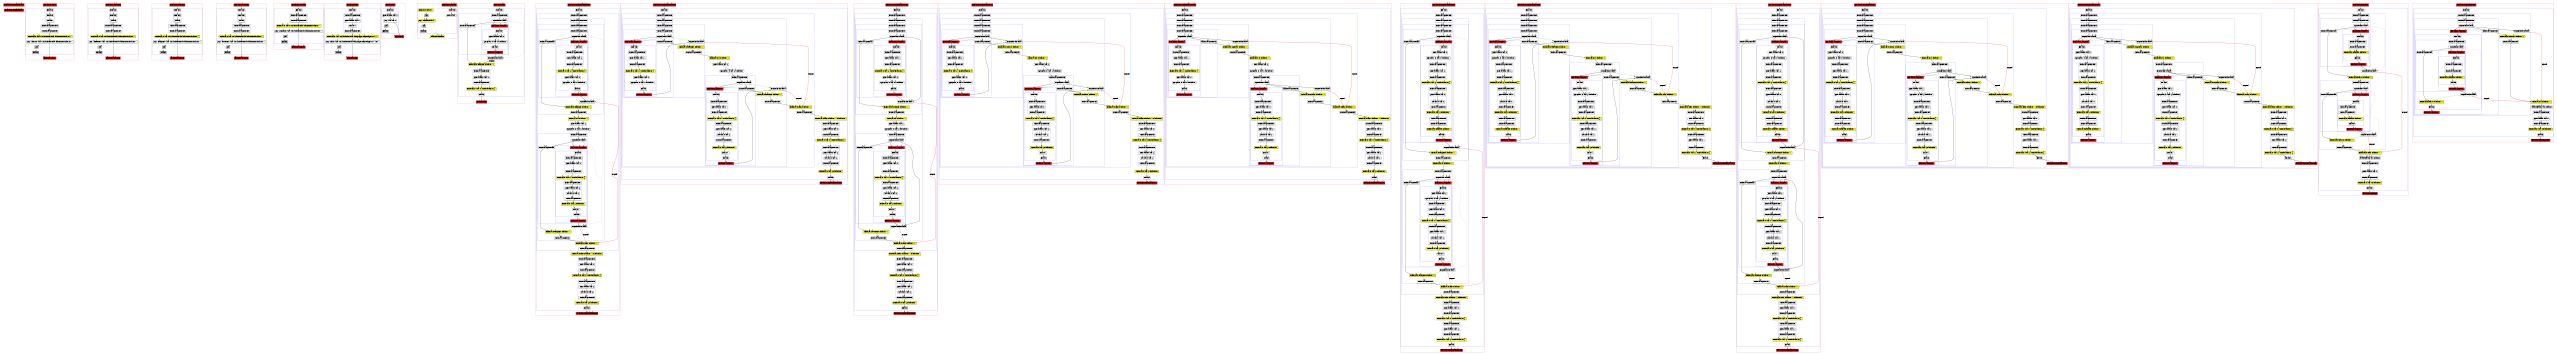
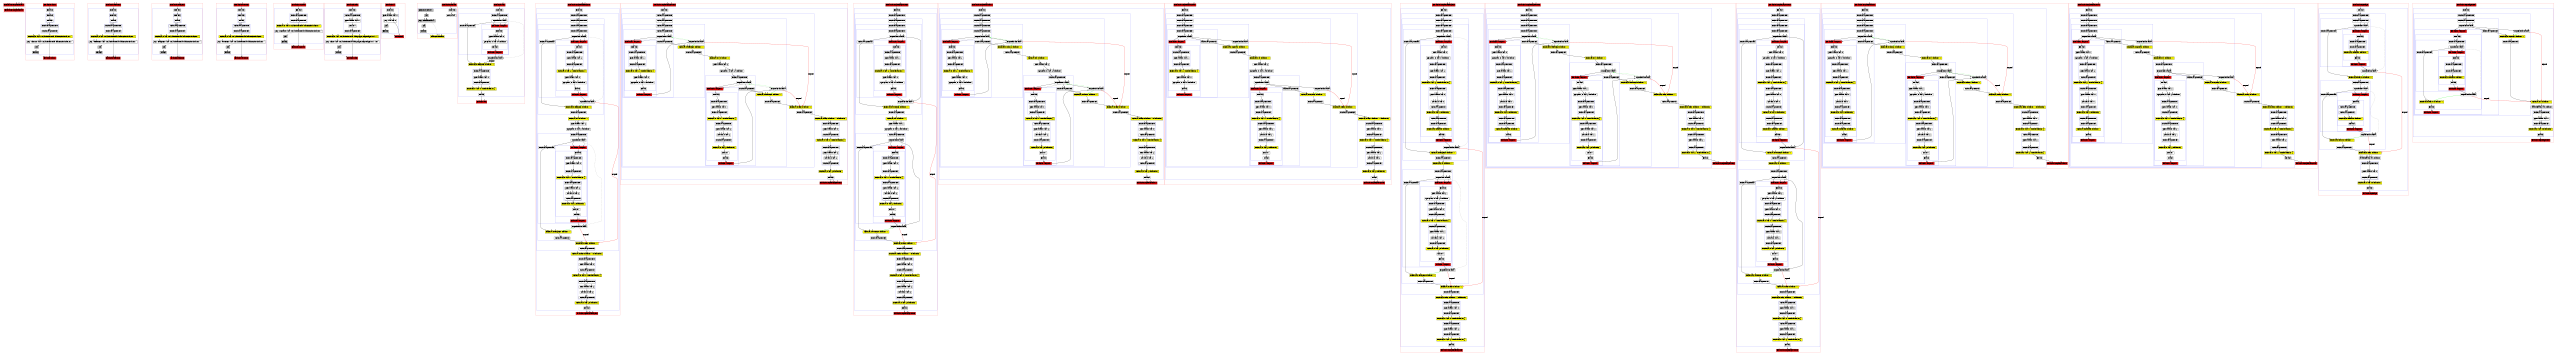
node "Check not null: Null(null)!!": fillcolor yellow -> gray
node "Jump: ^materialize Null(null)!!": fillcolor yellow -> gray
